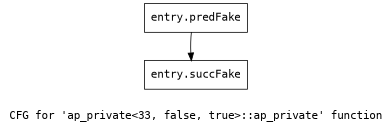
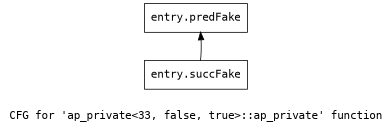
edge "entry.predFake" -> "entry.succFake": reversed
